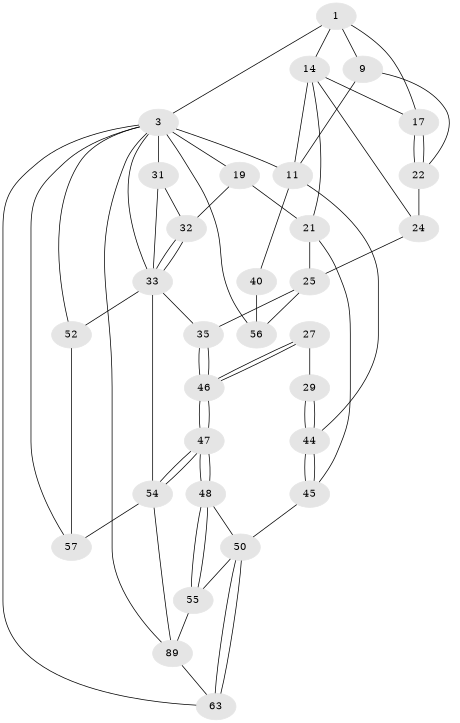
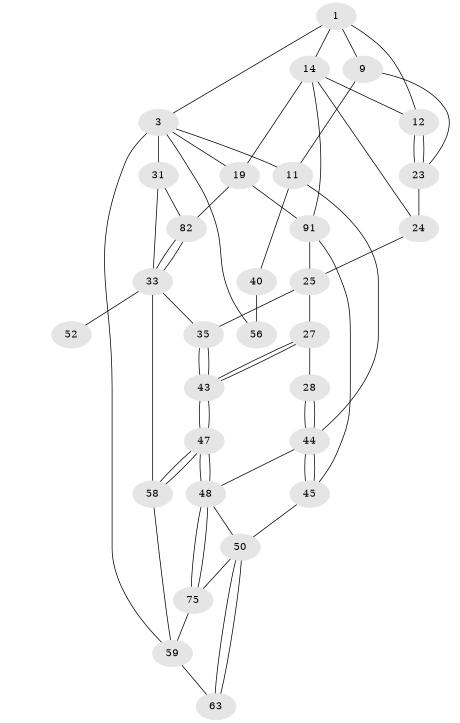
edge "14" -- "11": now "14" -- "19"
node "17": label "17" -> "12"
node "22": label "22" -> "23"
edge "3" -- "33": removed
edge "3" -- "52": removed
node "32": label "32" -> "82"
node "21": label "21" -> "91"
edge "25" -- "56": now "25" -- "27"
node "46": label "46" -> "43"
node "29": label "29" -> "28"
edge "3" -- "63": removed
edge "44" -- "48": added
node "54": label "54" -> "58"
node "57": removed
node "55": label "55" -> "75"
node "89": label "89" -> "59"
